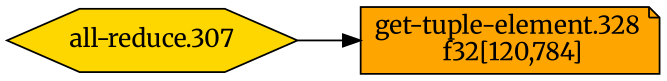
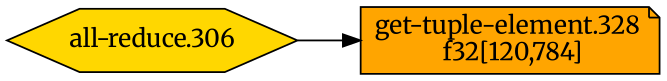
node "all-reduce.307": label "all-reduce.307" -> "all-reduce.306"
